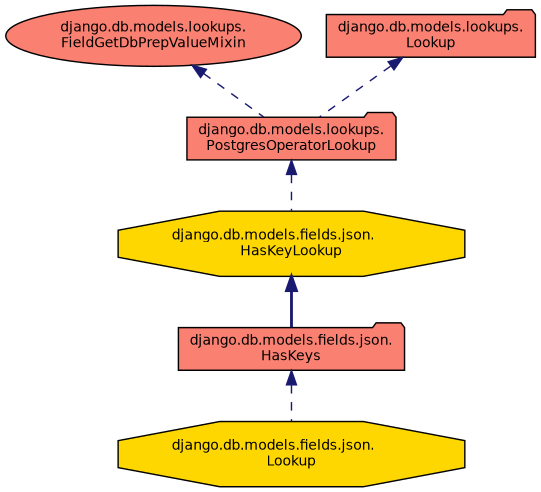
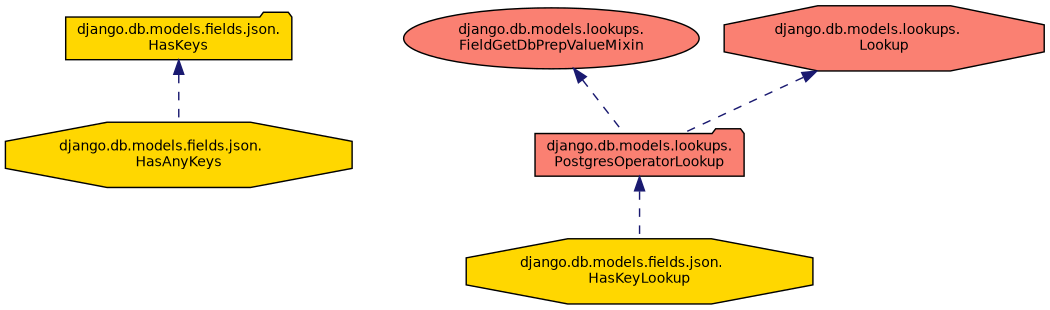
node "django.db.models.lookups. Lookup": shape folder -> octagon
edge "django.db.models.fields.json. HasKeys" -> "django.db.models.fields.json. HasKeyLookup": removed
node "django.db.models.fields.json. HasKeys": fillcolor salmon -> gold
node "django.db.models.fields.json. Lookup": label "django.db.models.fields.json. Lookup" -> "django.db.models.fields.json. HasAnyKeys"
